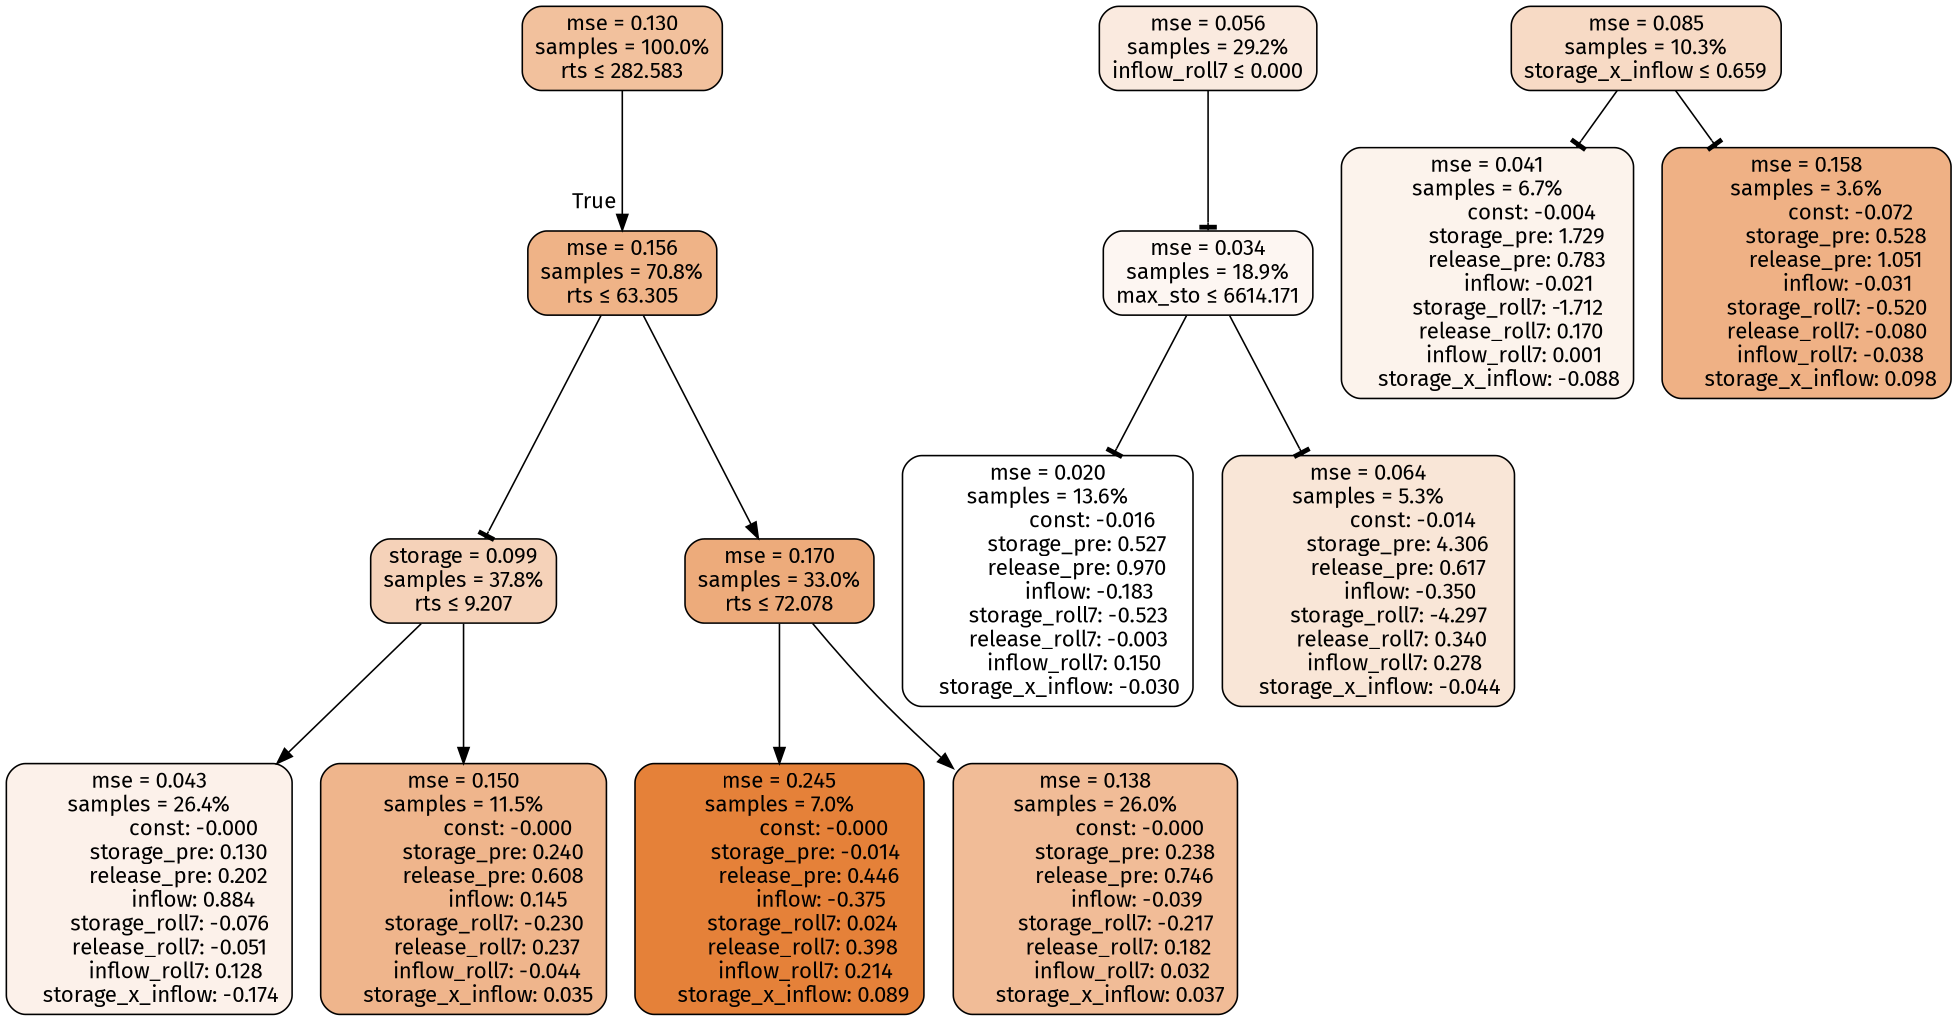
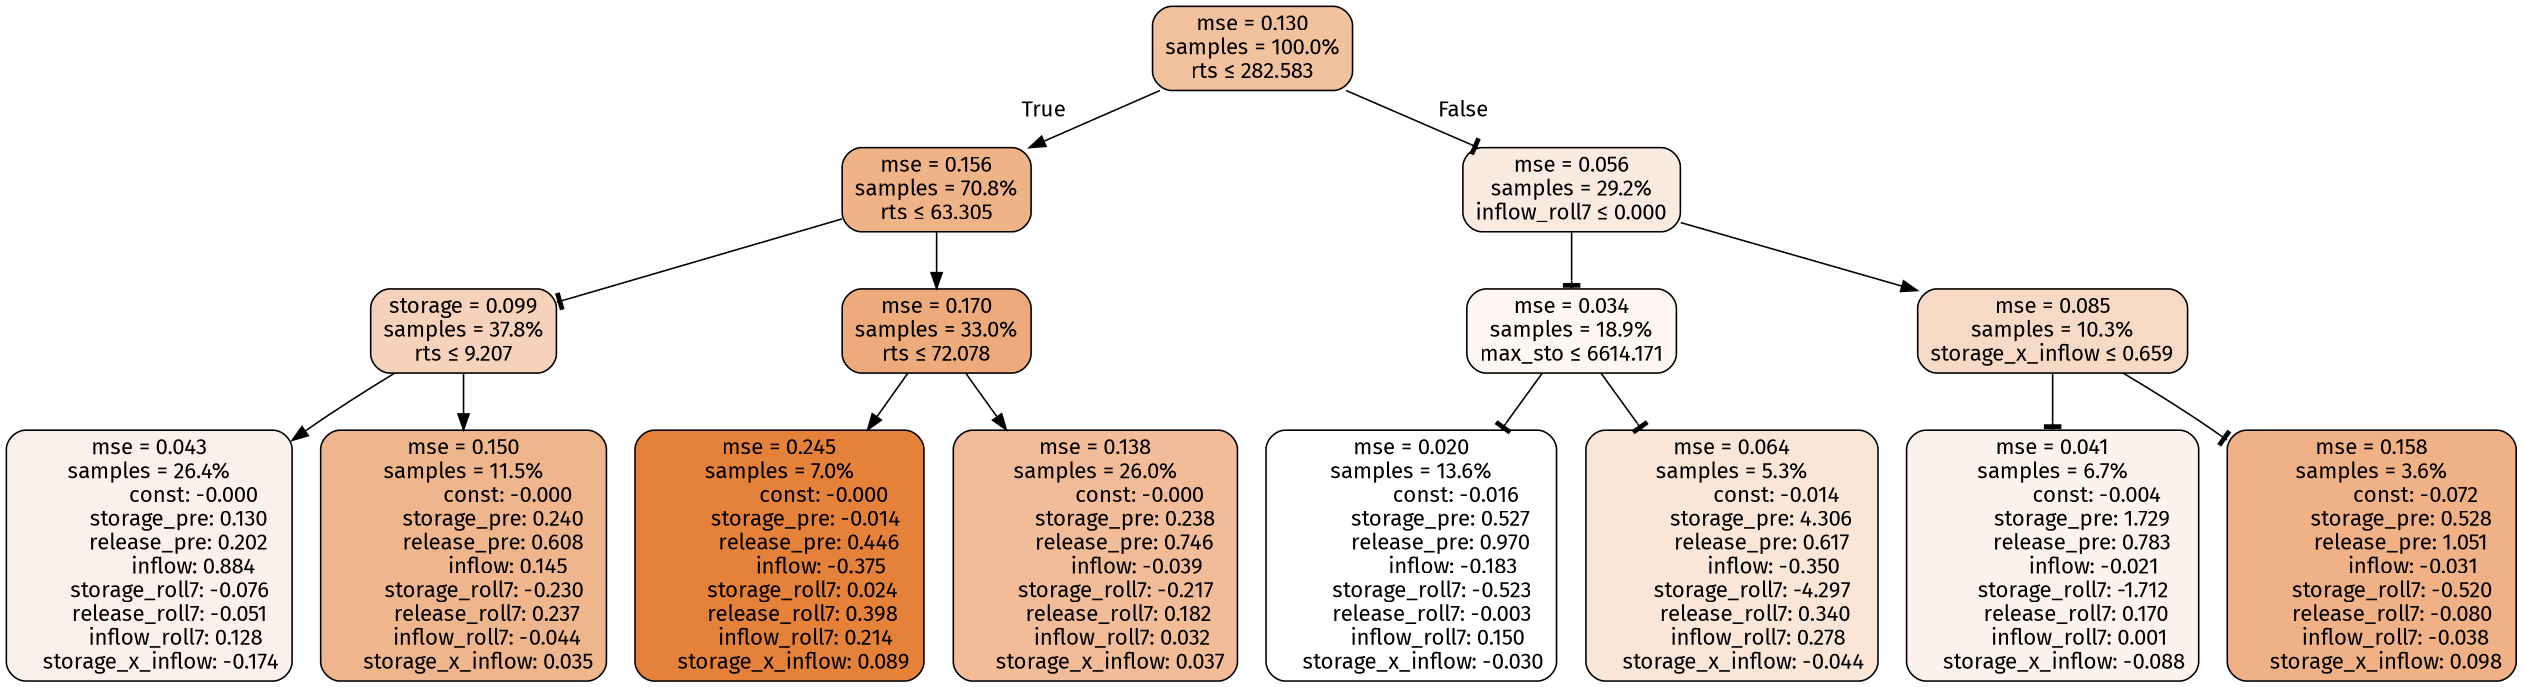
edge "mse = 0.130 samples = 100.0% rts ≤ 282.583" -> "mse = 0.056 samples = 29.2% inflow_roll7 ≤ 0.000": added
edge "mse = 0.056 samples = 29.2% inflow_roll7 ≤ 0.000" -> "mse = 0.085 samples = 10.3% storage_x_inflow ≤ 0.659": added
